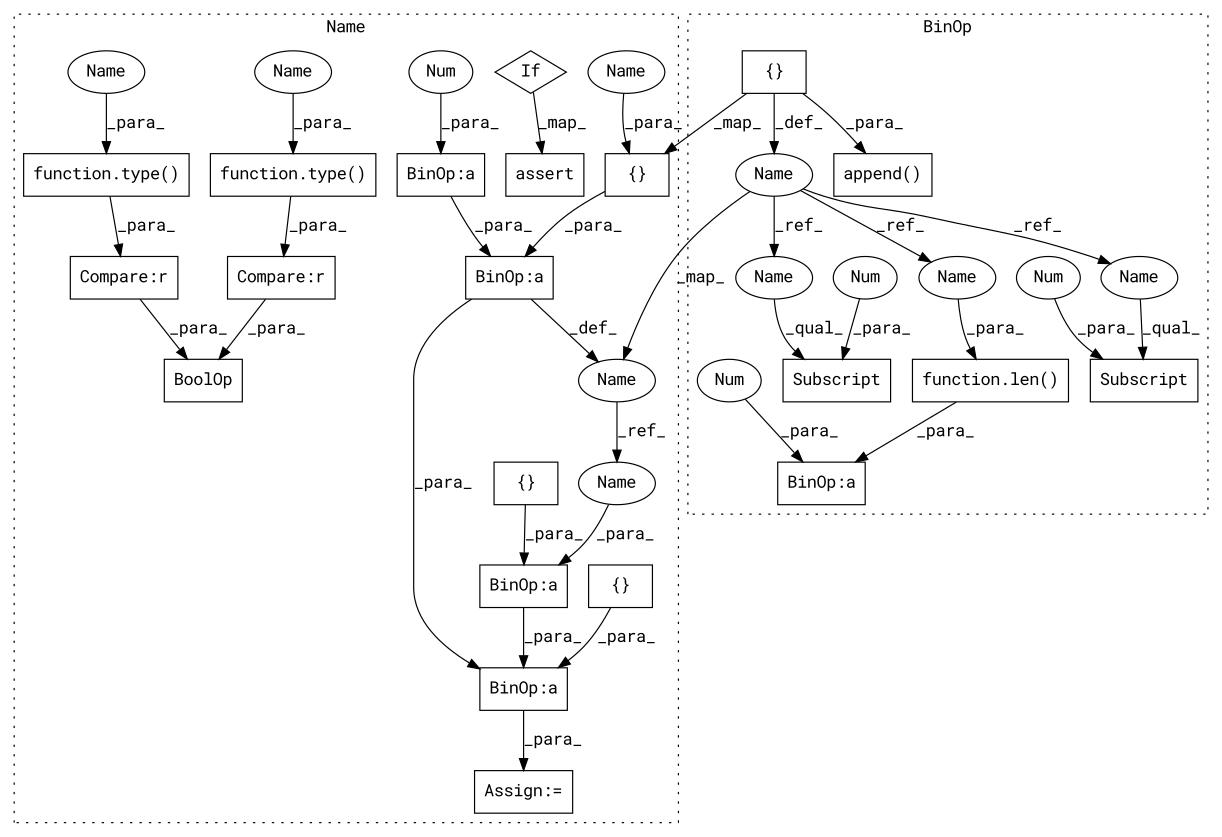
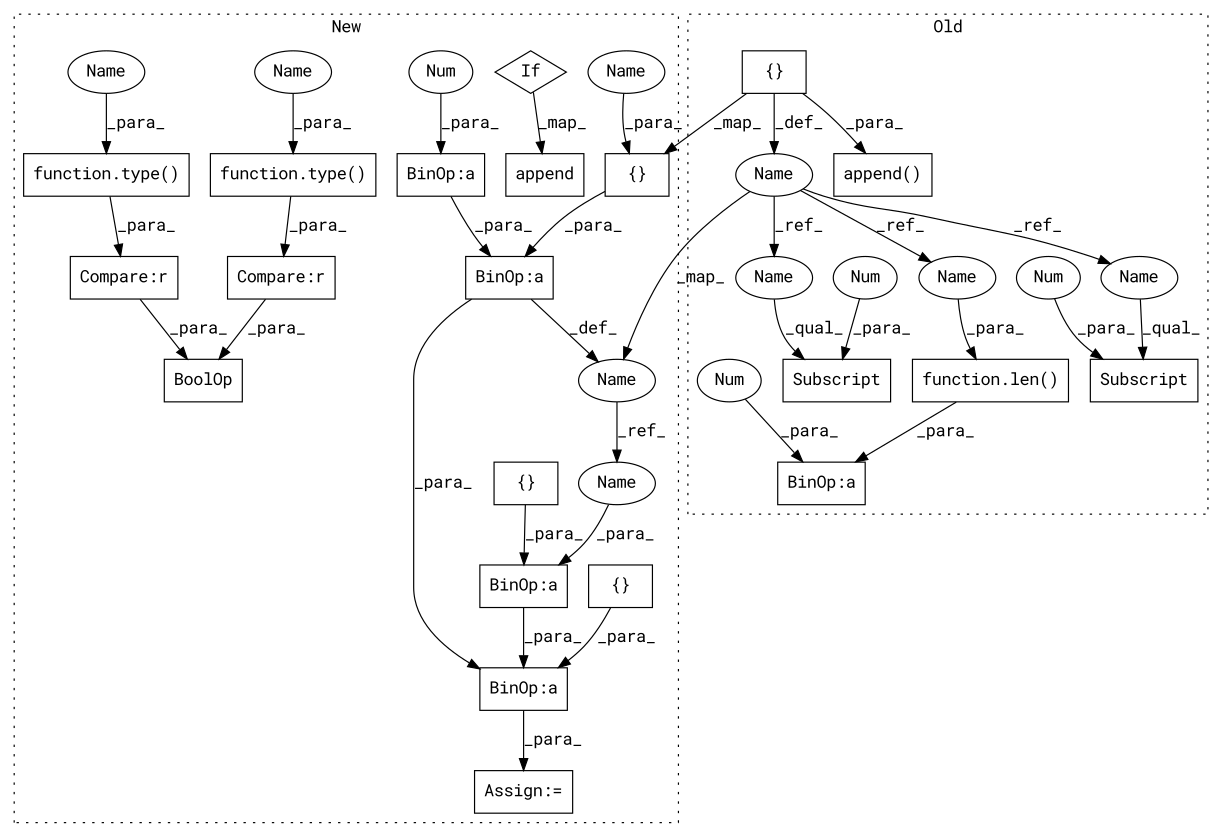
cluster "Name": label "Name" -> "New"
cluster "BinOp": label "BinOp" -> "Old"
node "assert": label "assert" -> "append"
